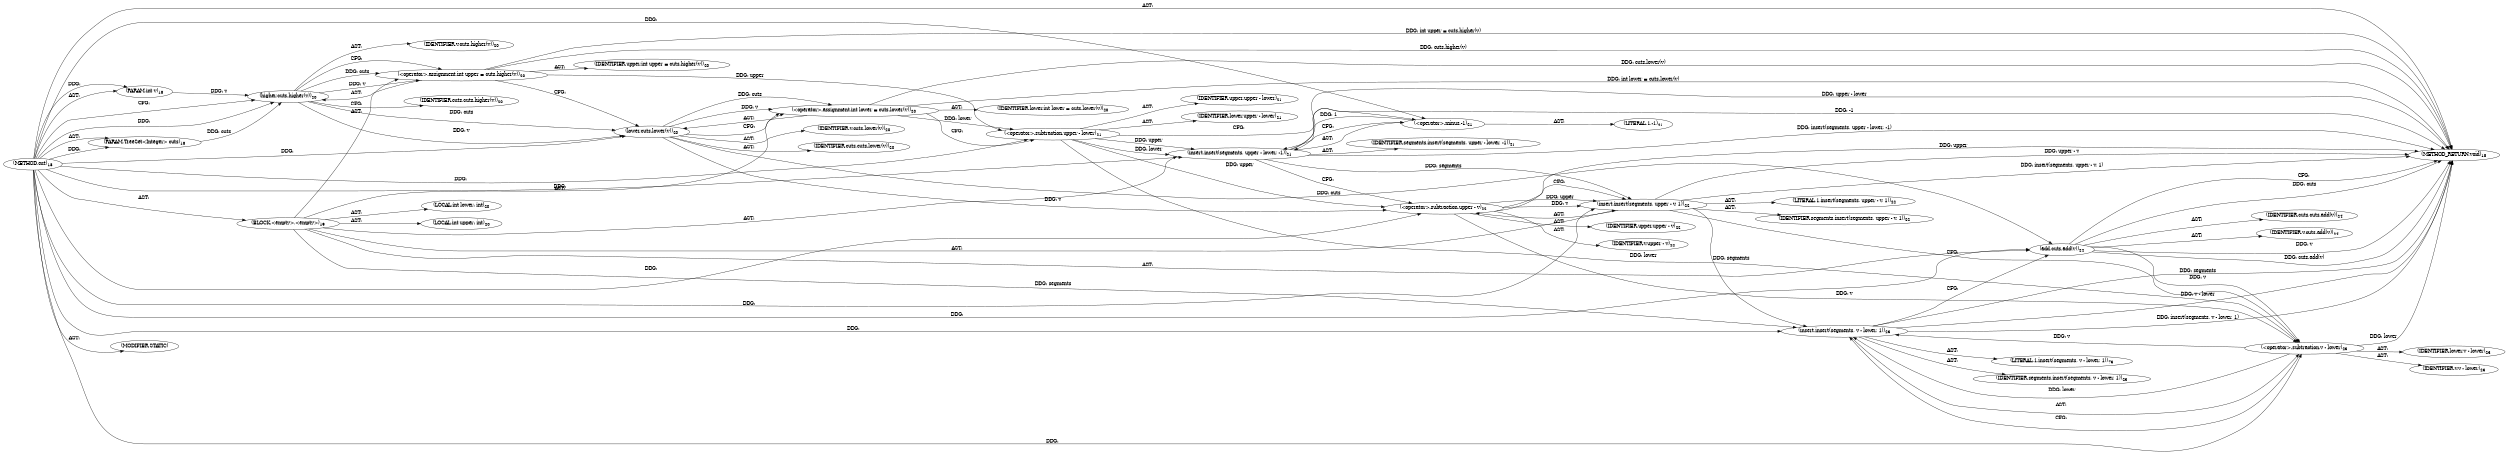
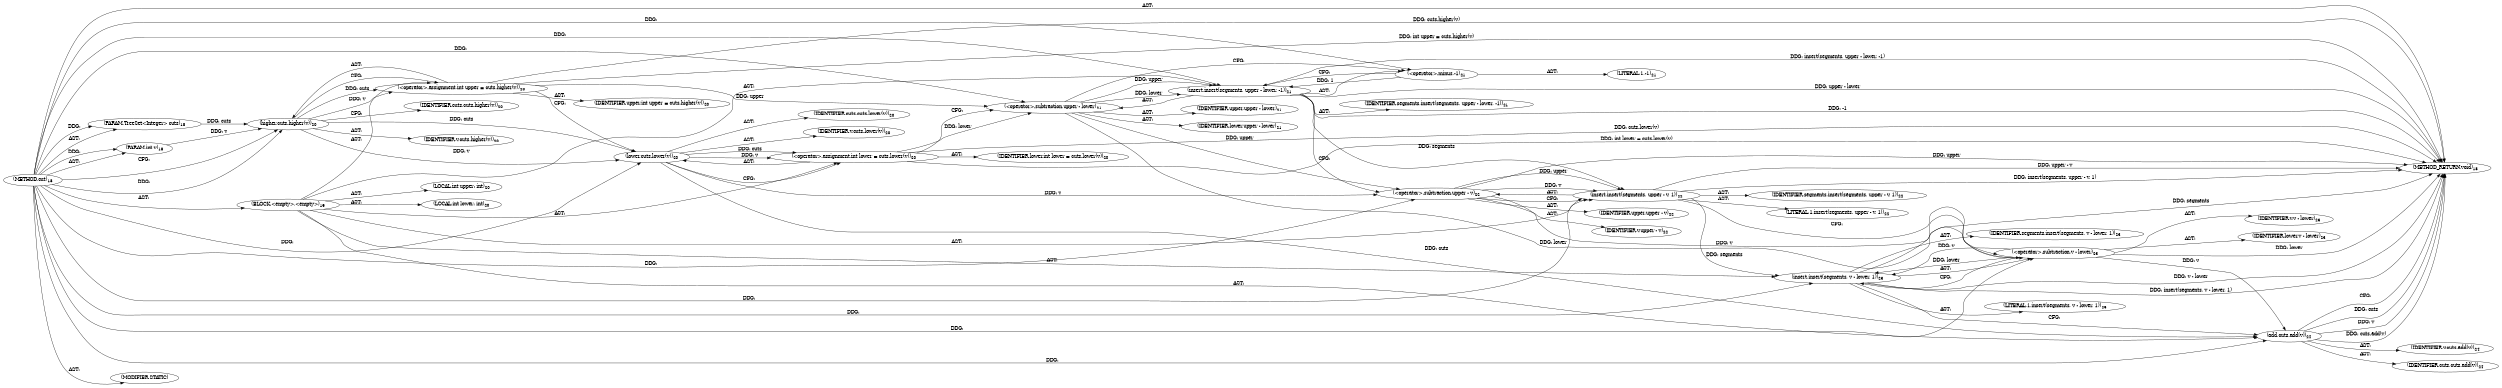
edge "(insert,insert(segments, upper - lower, -1))" -> "(<operator>.subtraction,upper - lower)": added, label "AST:"
edge "(BLOCK,<empty>,<empty>)" -> "(insert,insert(segments, v - lower, 1))": label "DDG: segments" -> "AST: "
edge "(add,cuts.add(v))" -> "(<operator>.subtraction,v - lower)": reversed
node "(LITERAL,1,insert(segments, v - lower, 1))": text "73" -> "23"
